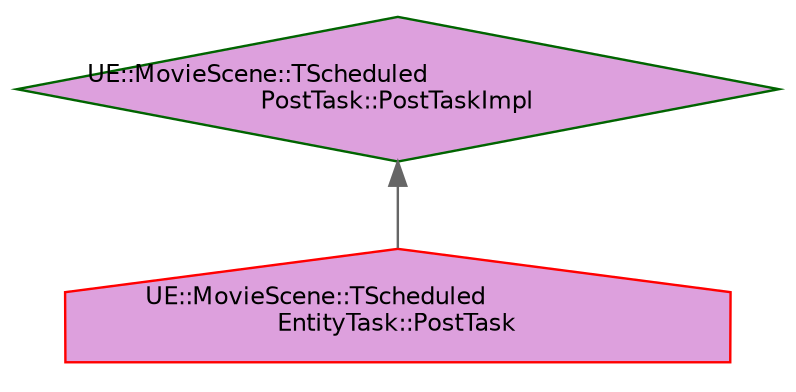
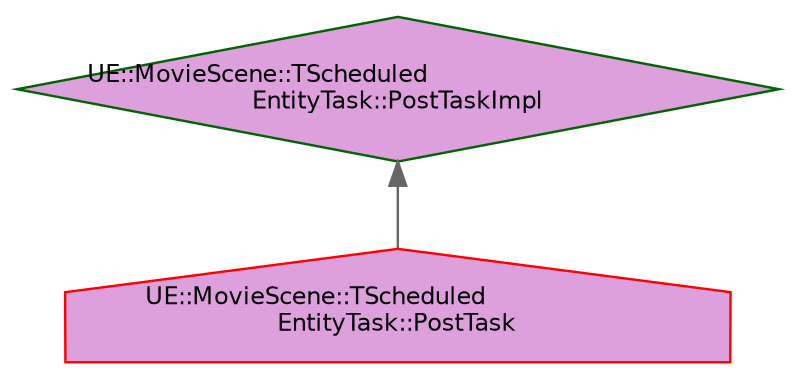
node "UE::MovieScene::TScheduled PostTask::PostTaskImpl": label "UE::MovieScene::TScheduled PostTask::PostTaskImpl" -> "UE::MovieScene::TScheduled EntityTask::PostTaskImpl"
